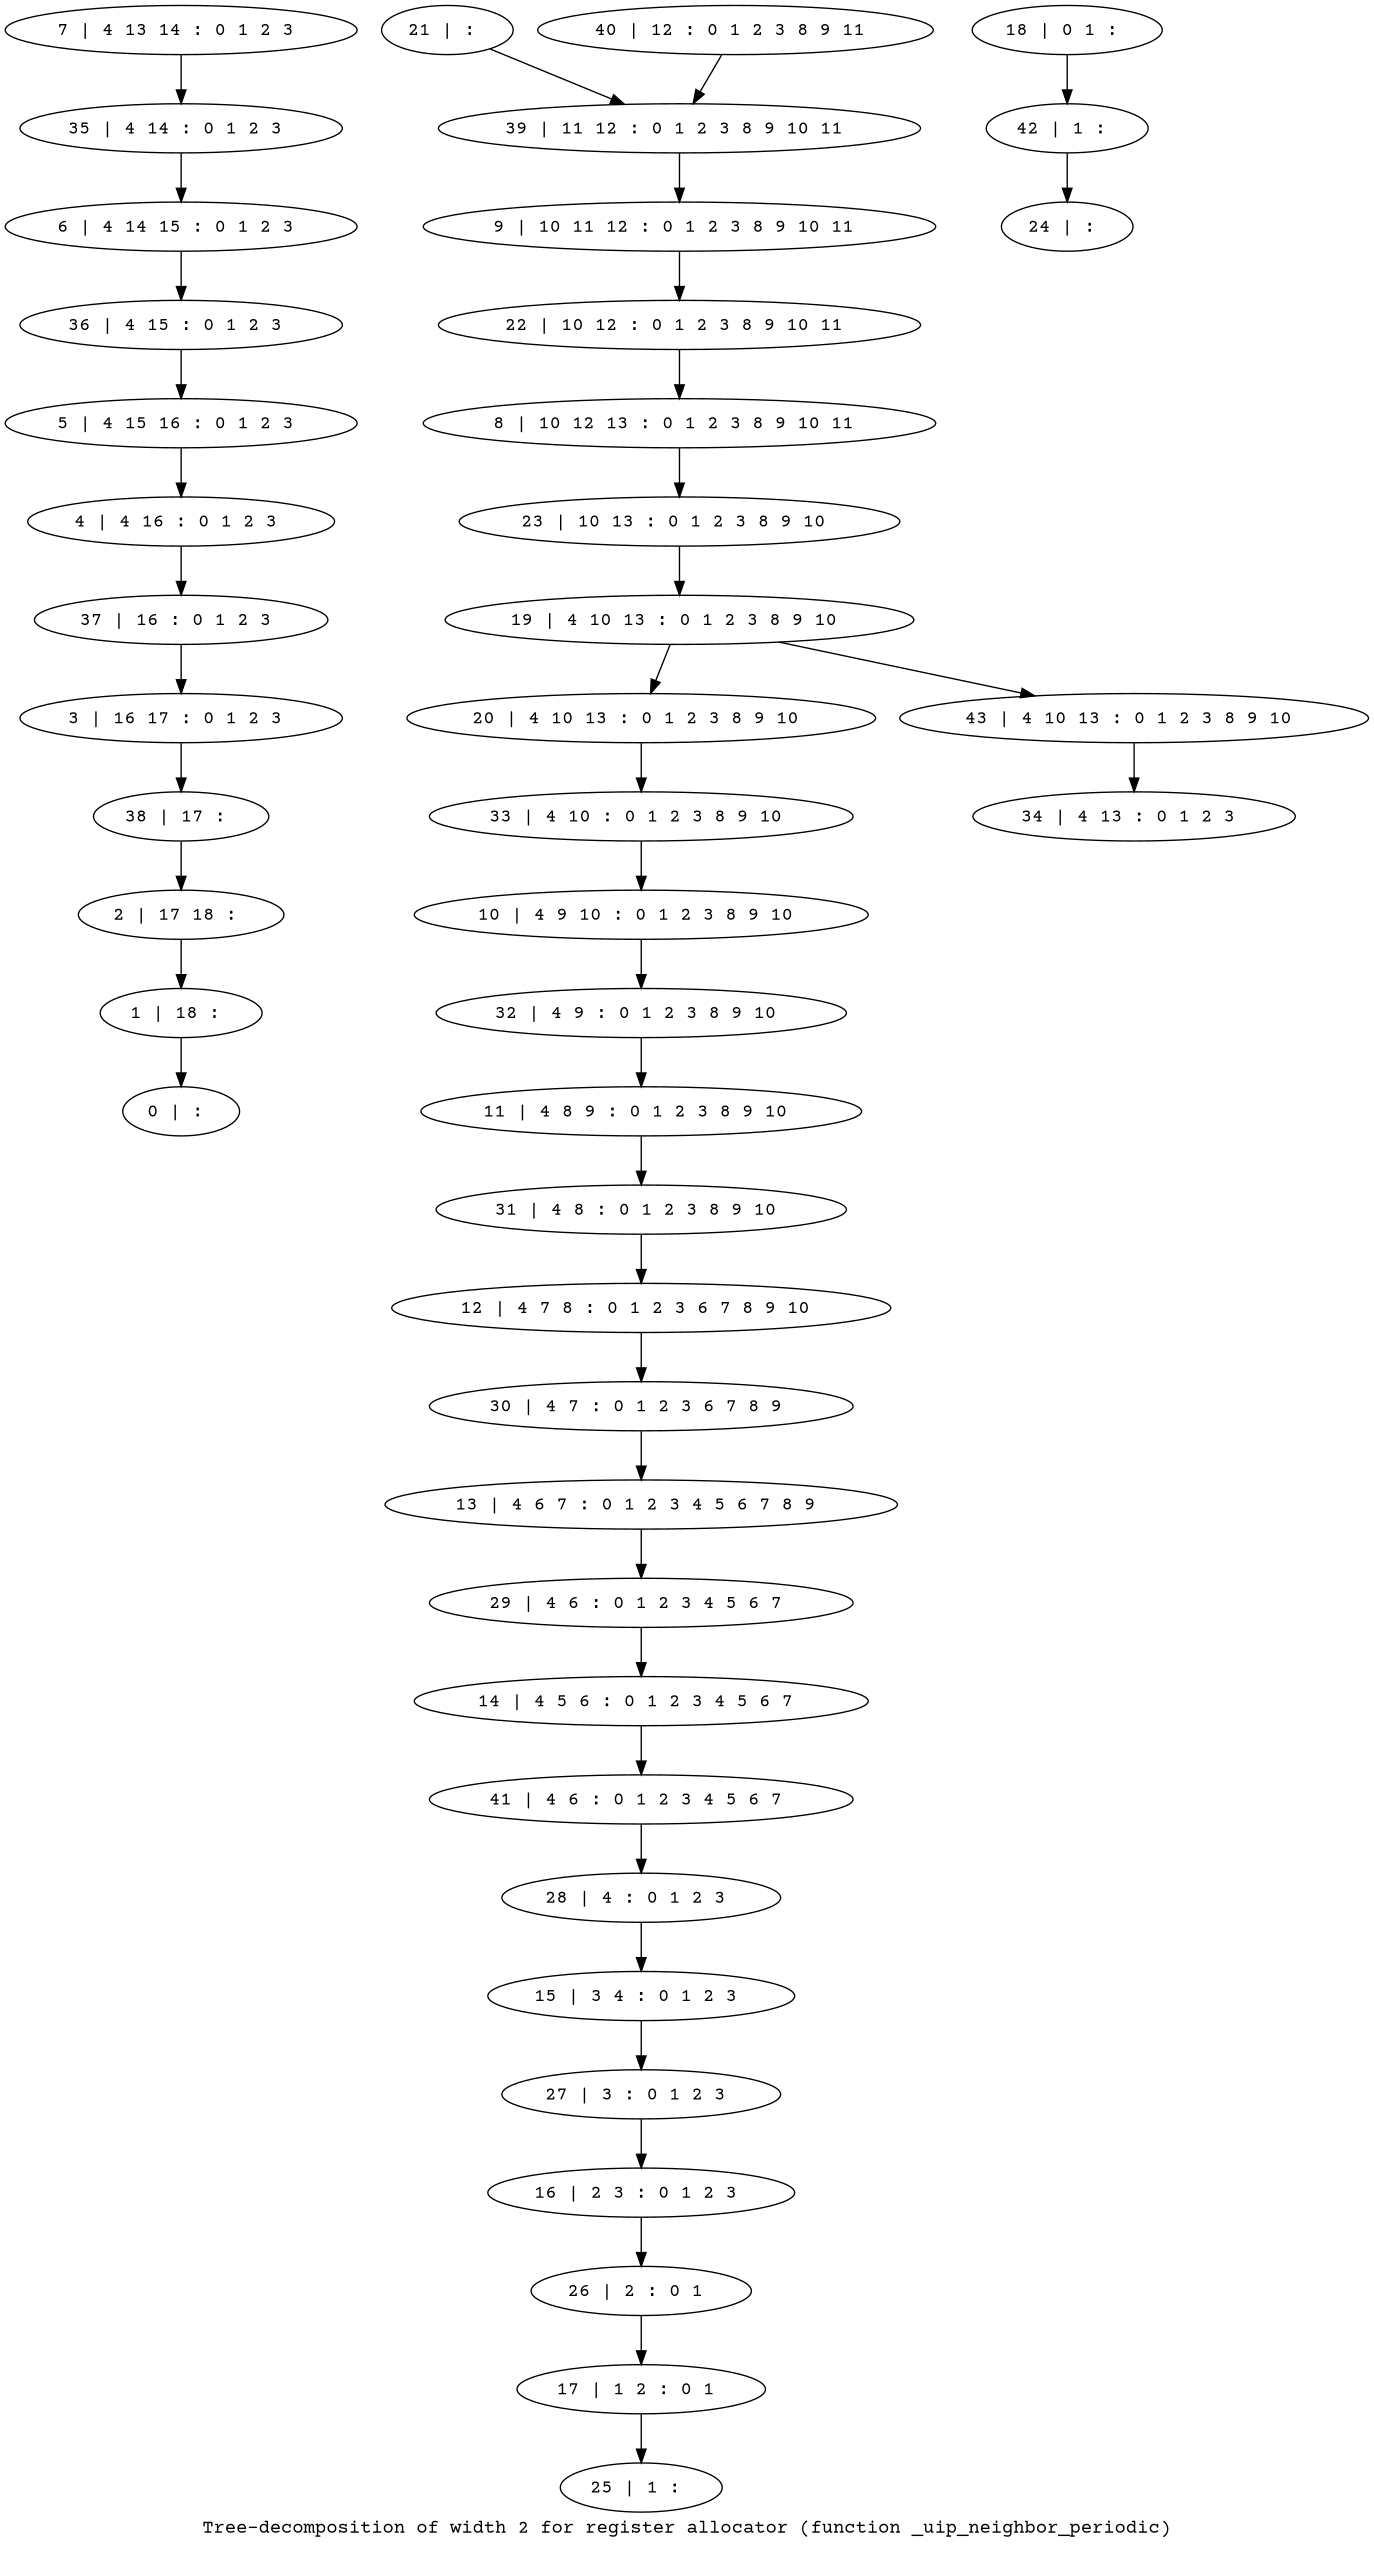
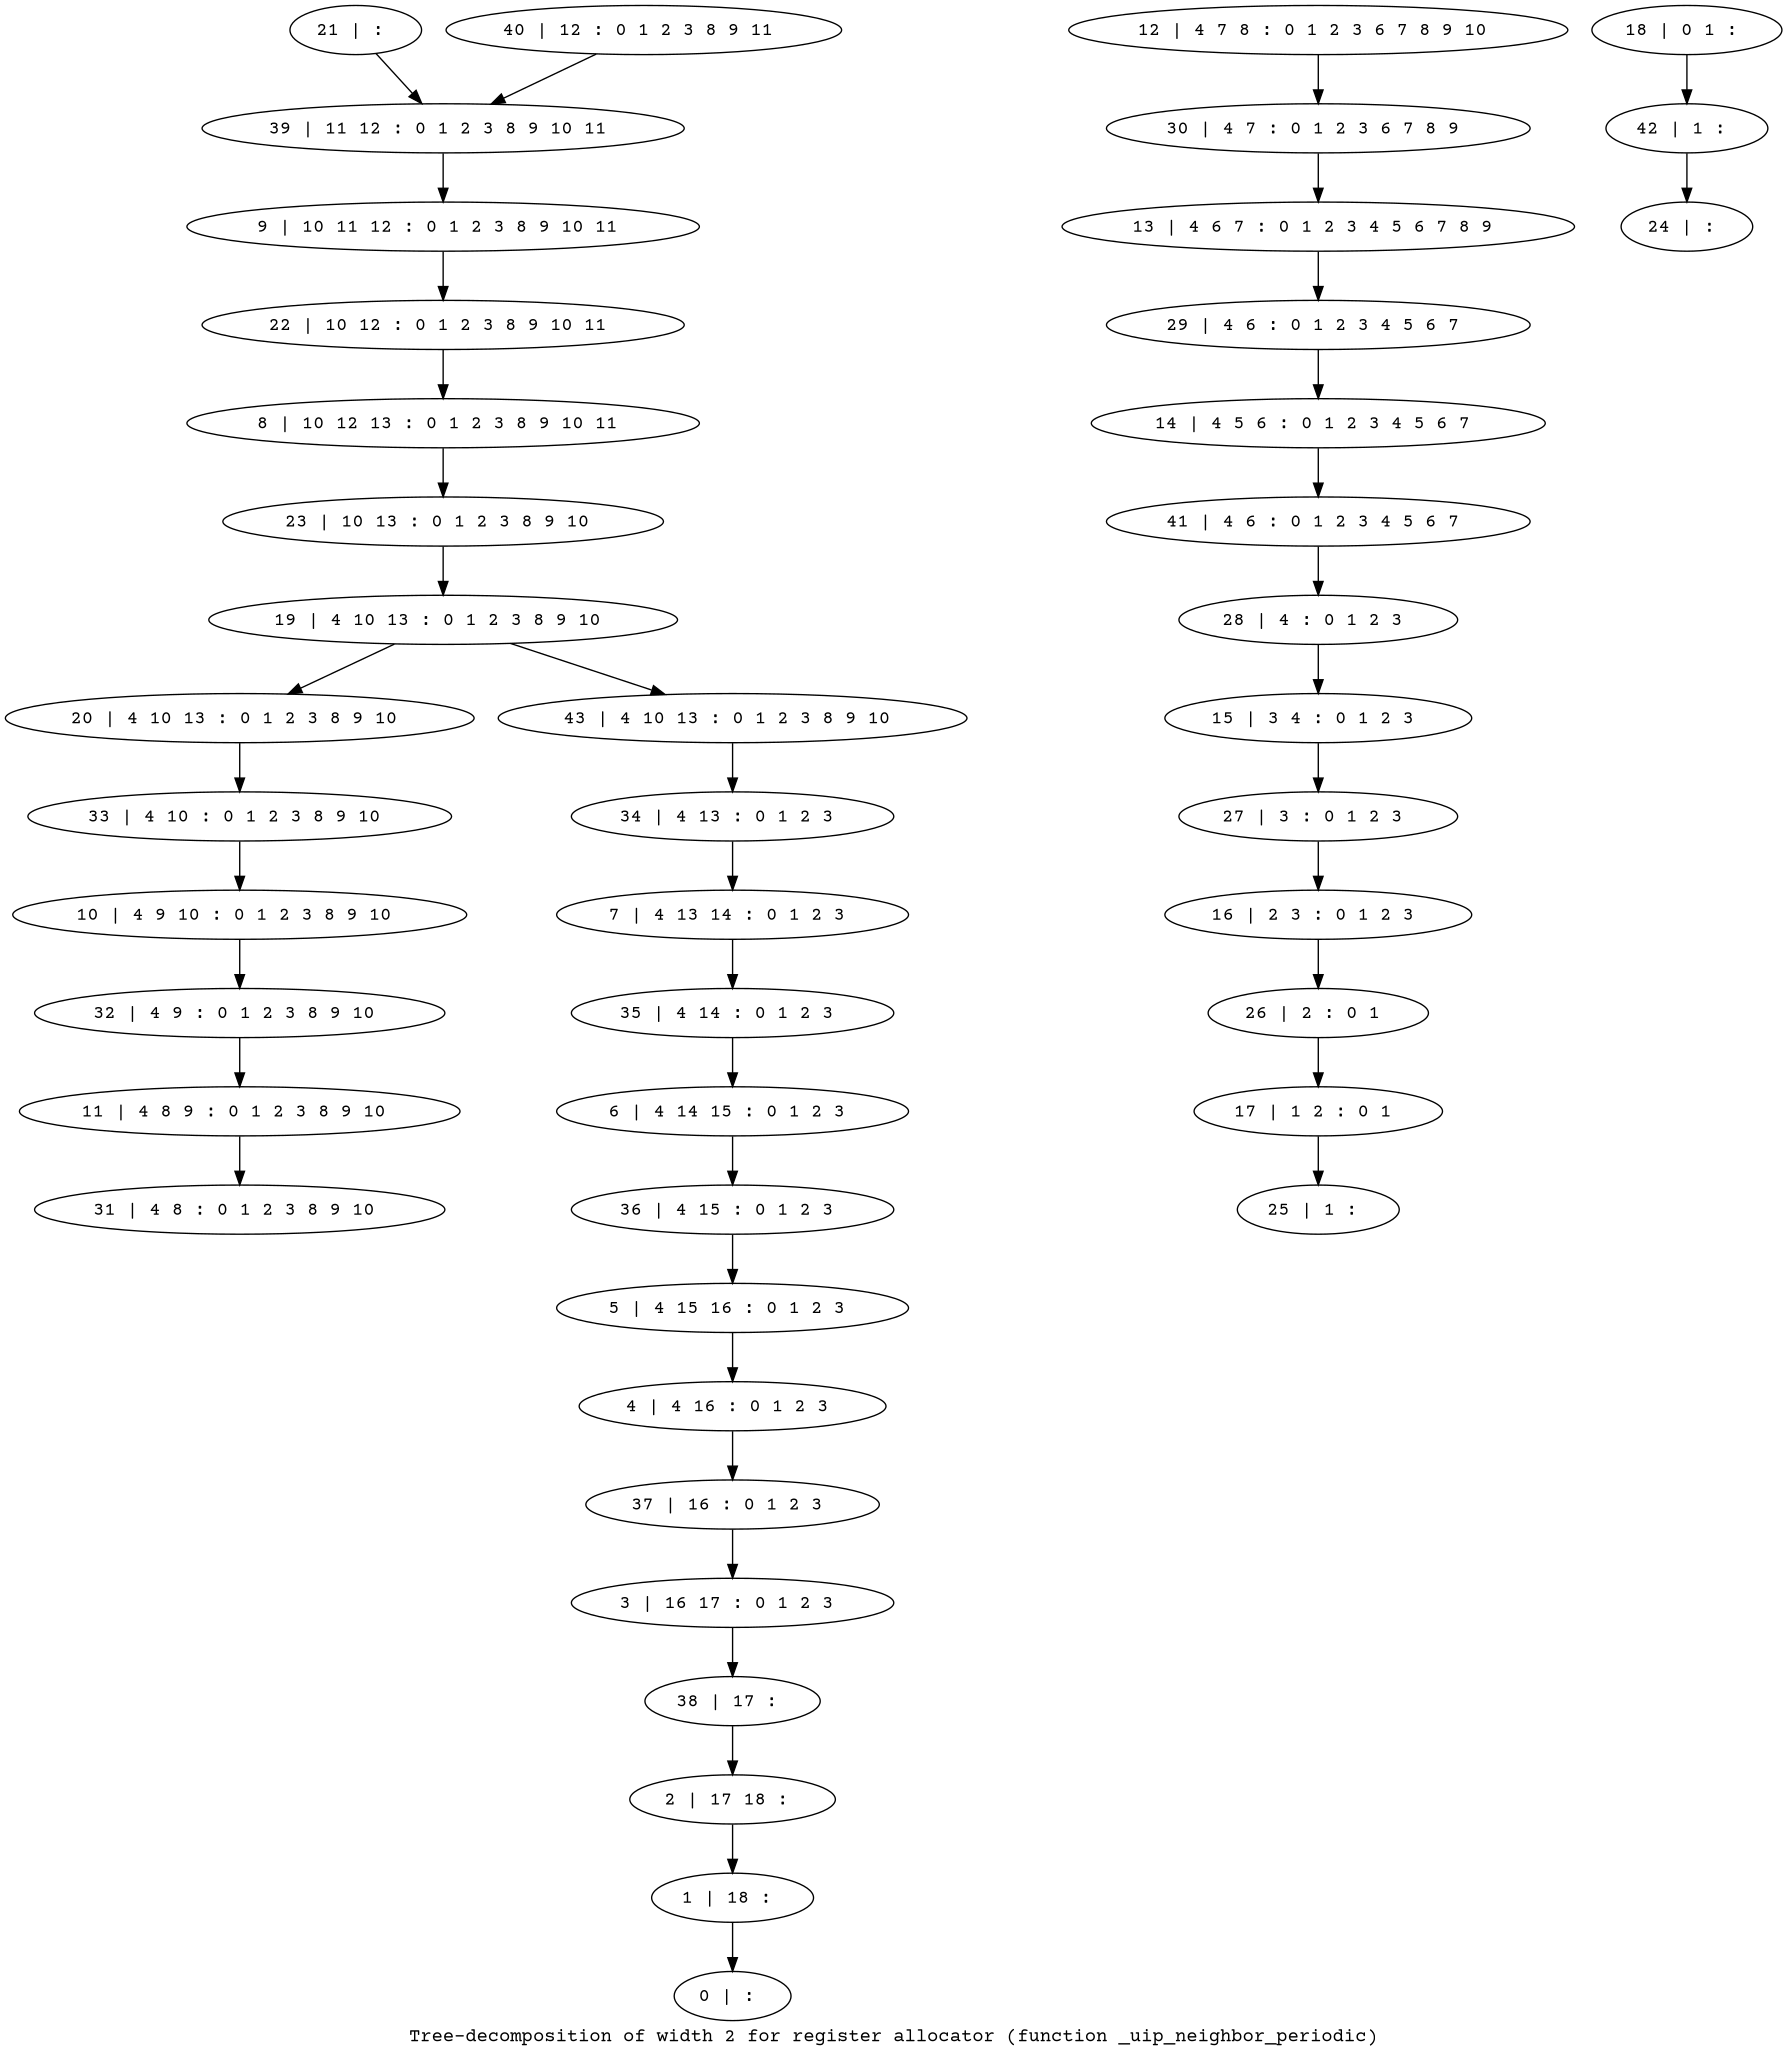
edge "34 | 4 13 : 0 1 2 3" -> "7 | 4 13 14 : 0 1 2 3": added
edge "31 | 4 8 : 0 1 2 3 8 9 10" -> "12 | 4 7 8 : 0 1 2 3 6 7 8 9 10": removed
